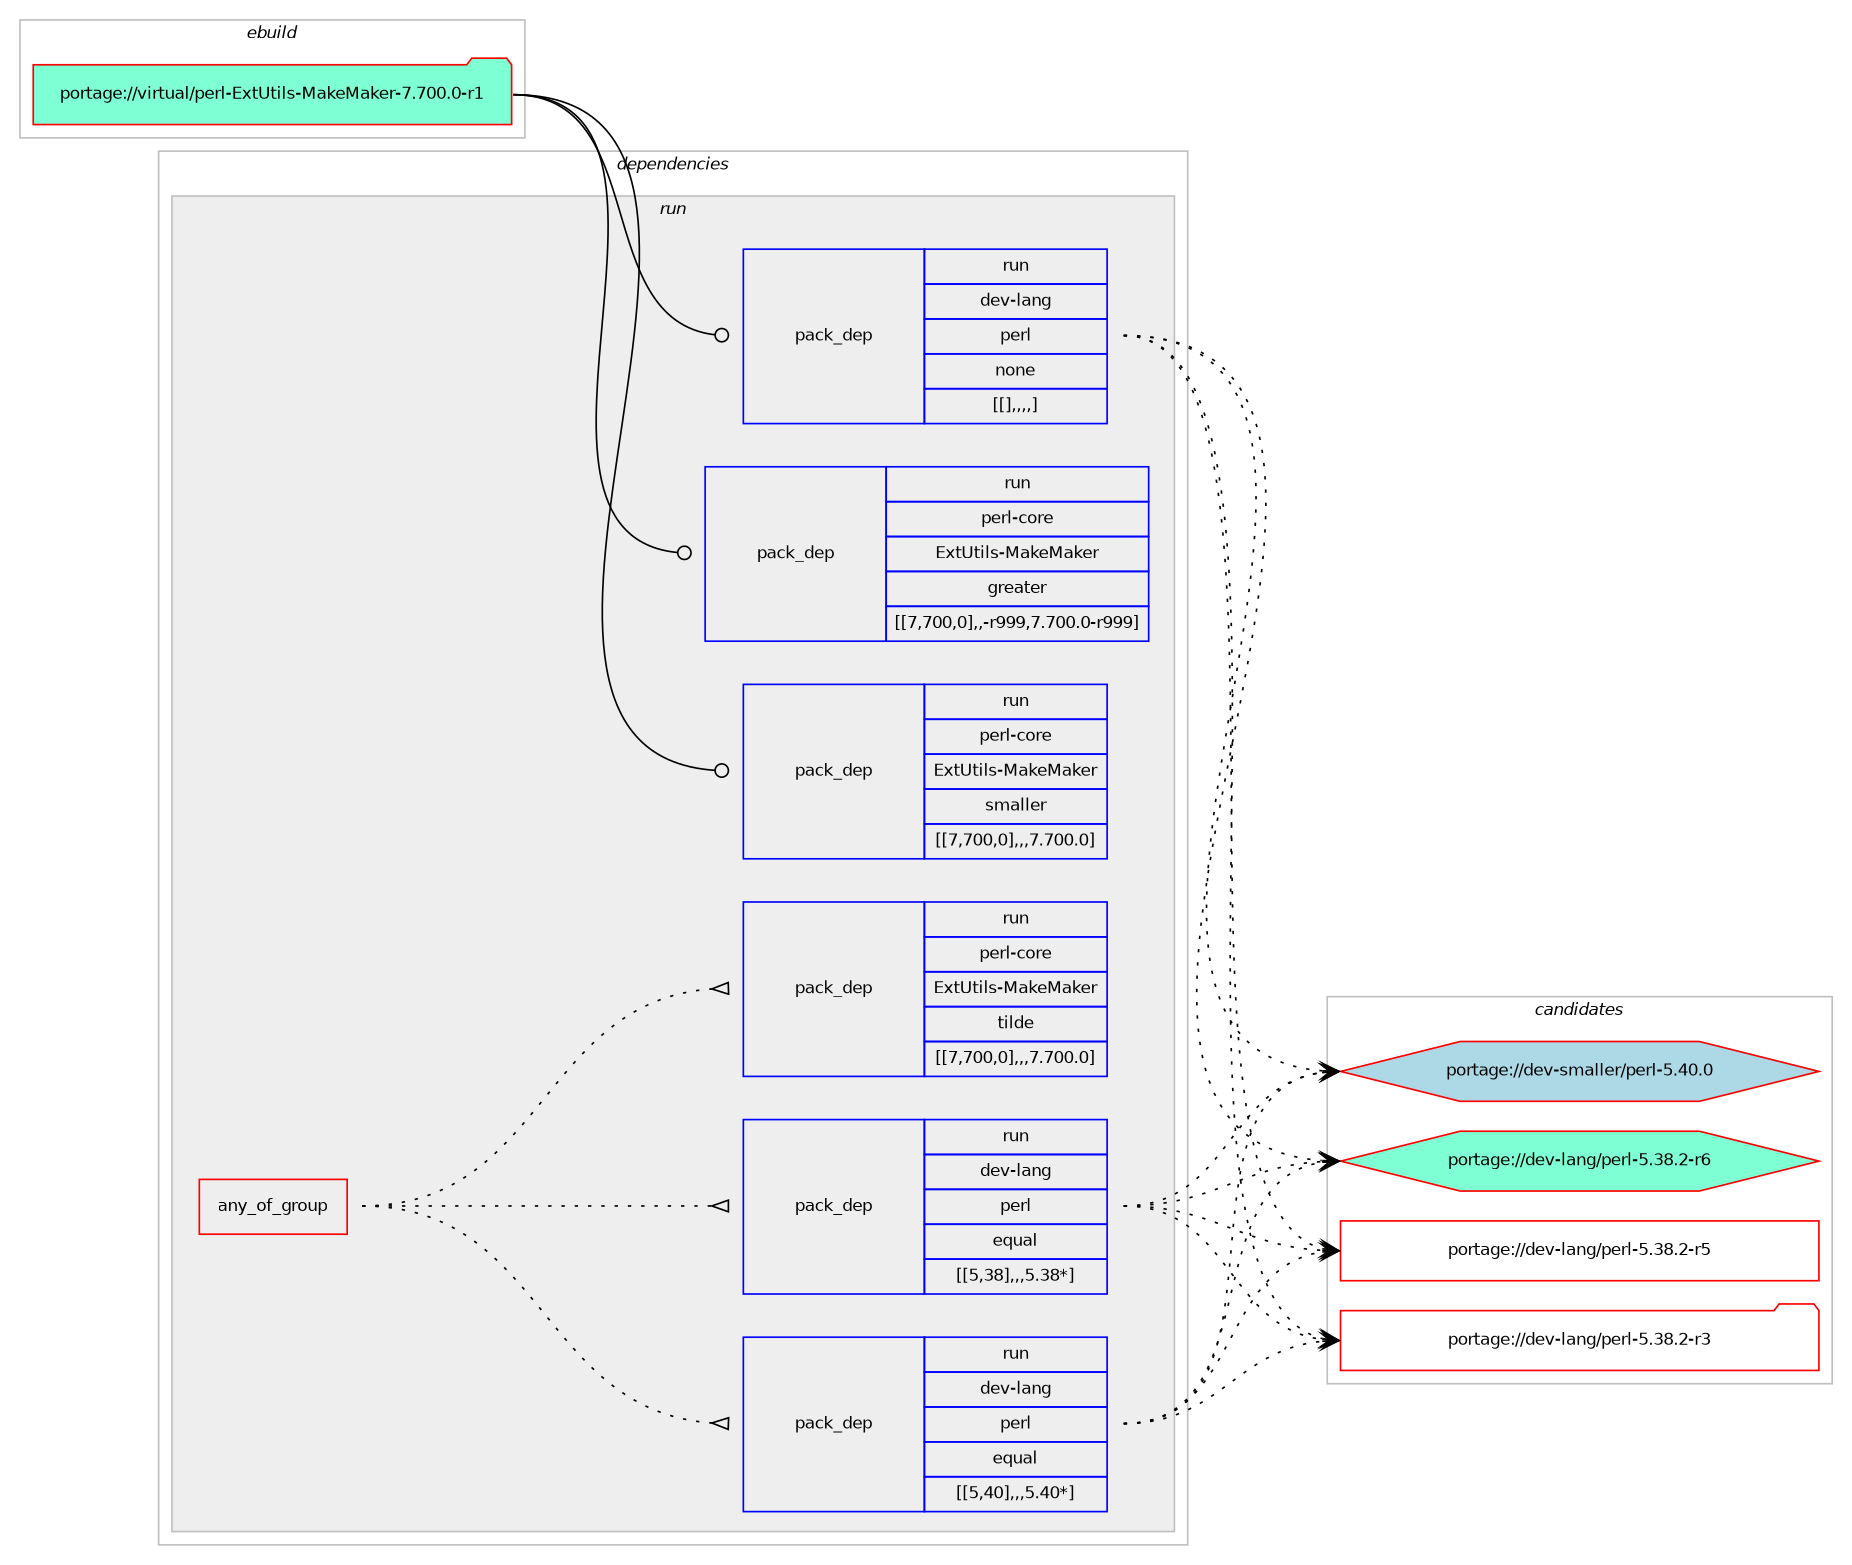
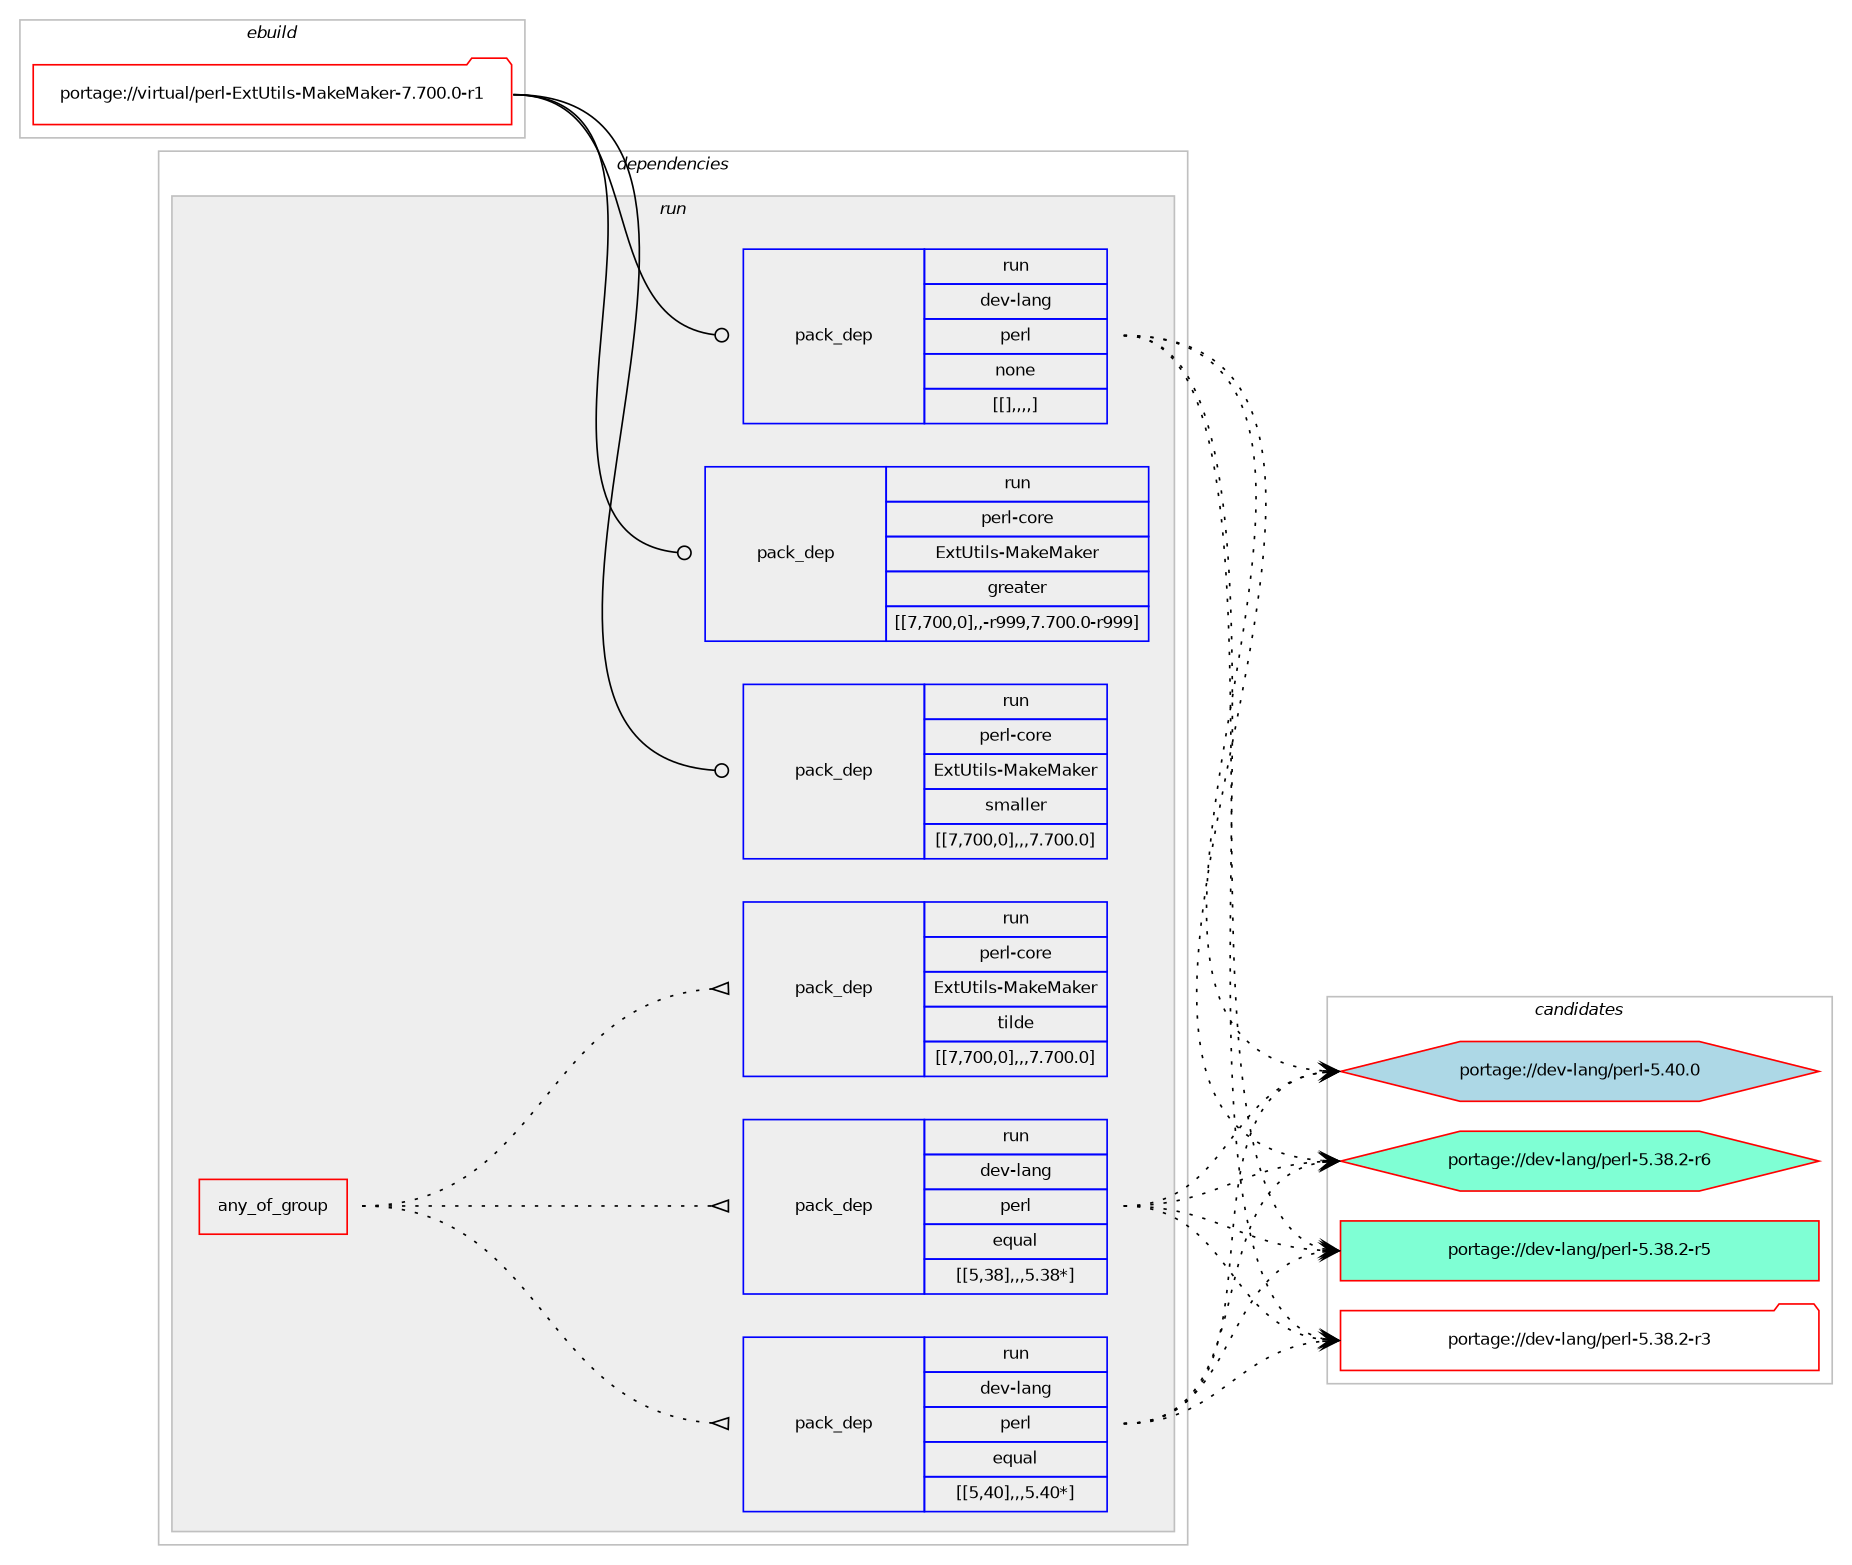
node "portage://virtual/perl-ExtUtils-MakeMaker-7.700.0-r1": fillcolor aquamarine -> white
node "portage://dev-smaller/perl-5.40.0": label "portage://dev-smaller/perl-5.40.0" -> "portage://dev-lang/perl-5.40.0"
node "portage://dev-lang/perl-5.38.2-r5": fillcolor white -> aquamarine
